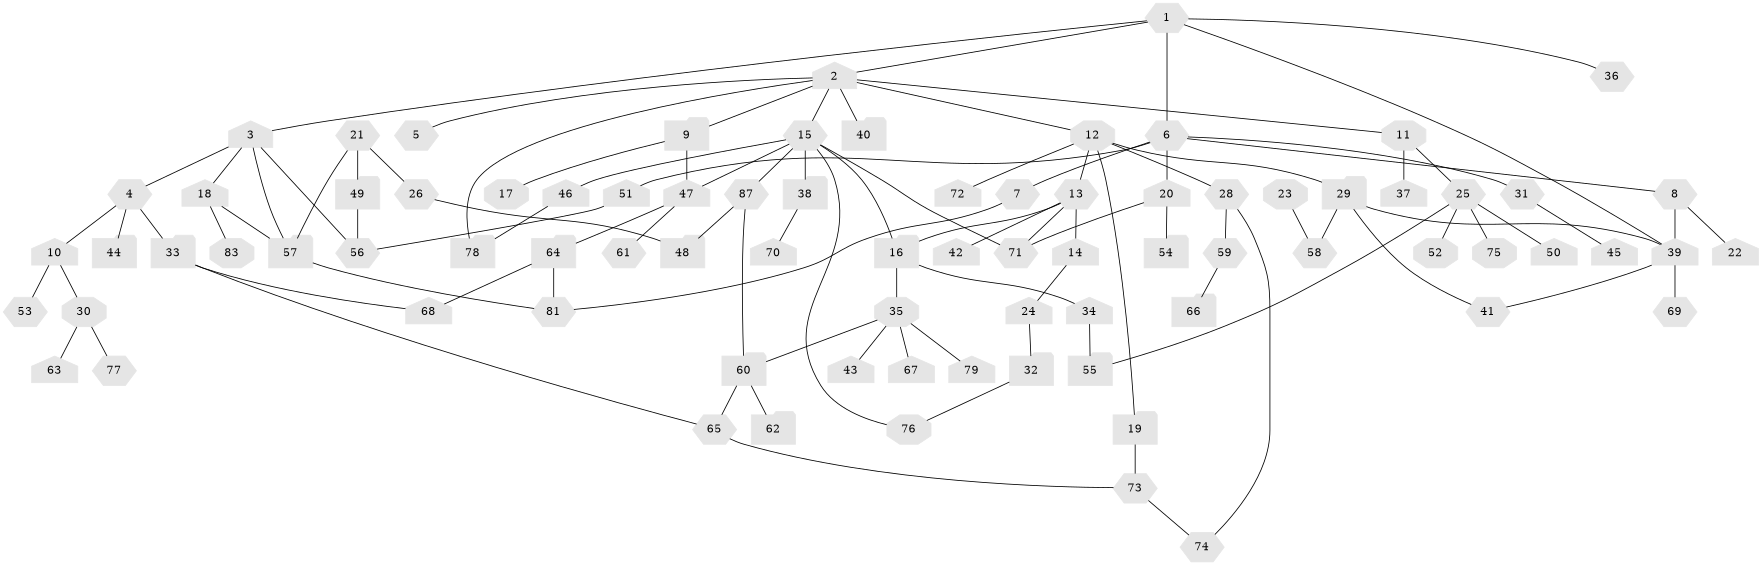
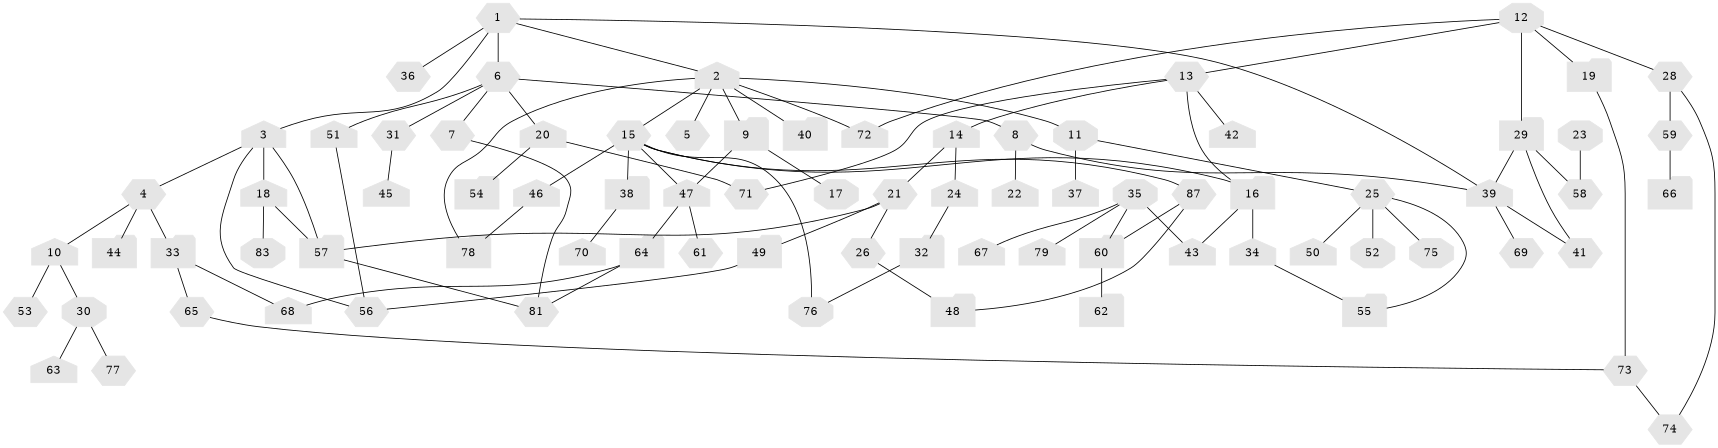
edge "2" -- "12": now "2" -- "72"
edge "14" -- "21": added
edge "15" -- "71": removed
edge "16" -- "35": now "16" -- "43"
edge "60" -- "65": removed
